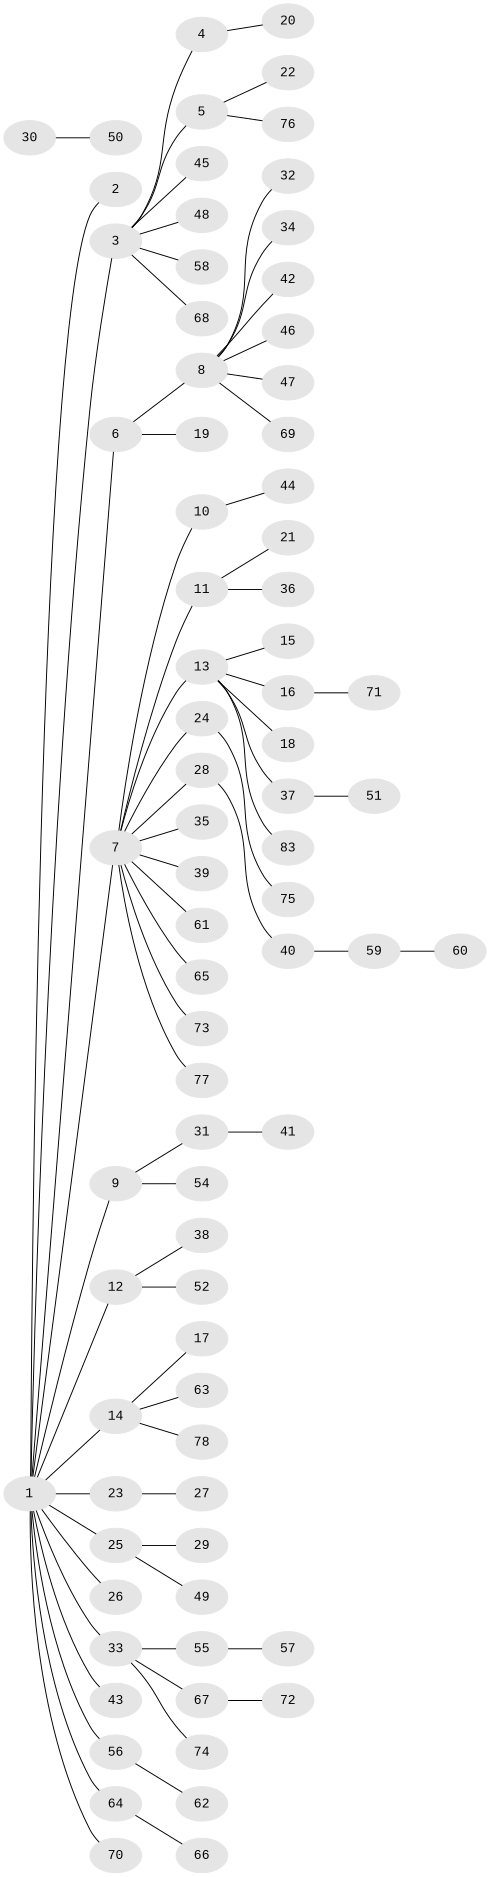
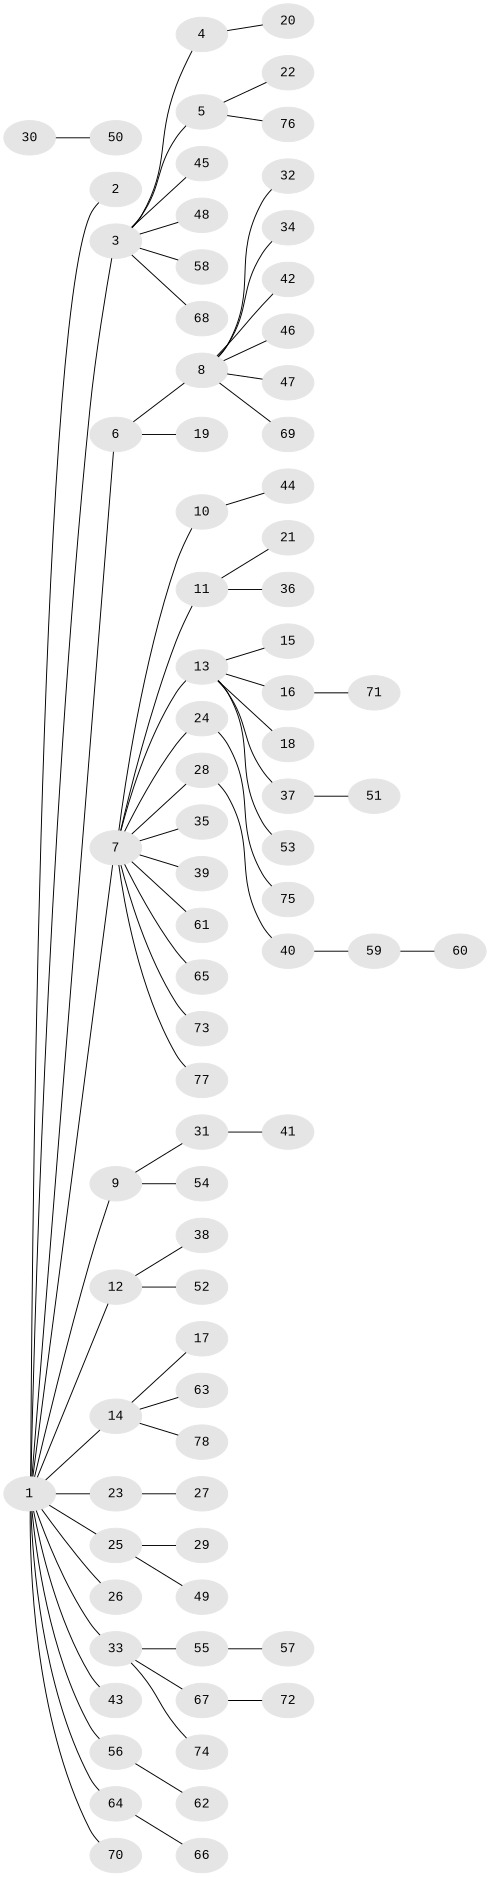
node "83": label "83" -> "53"
